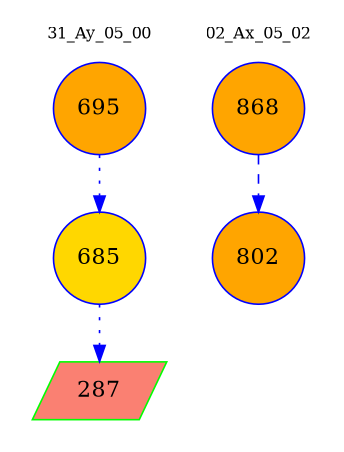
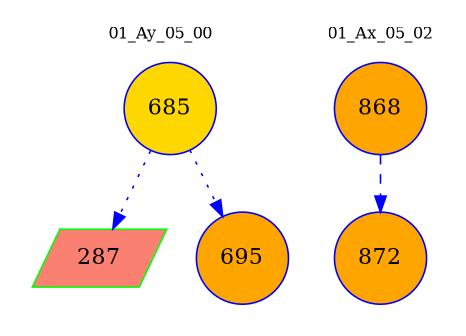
cluster "31_Ay_05_00": label "31_Ay_05_00" -> "01_Ay_05_00"
cluster "02_Ax_05_02": label "02_Ax_05_02" -> "01_Ax_05_02"
edge "695" -> "685": reversed
node "802": label "802" -> "872"
